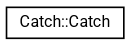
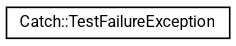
node "Catch::Catch": label "Catch::Catch" -> "Catch::TestFailureException"
